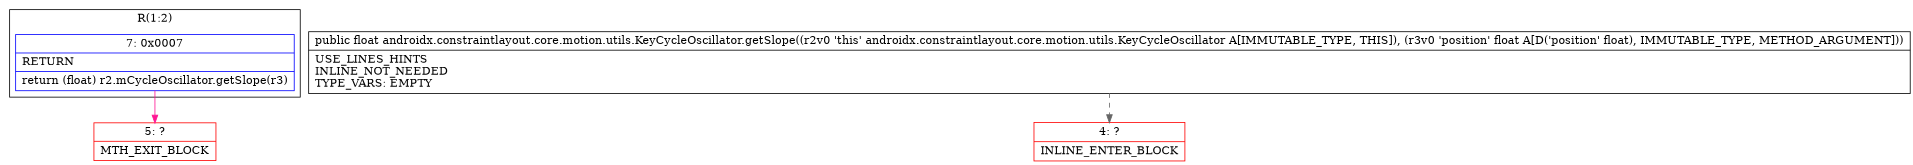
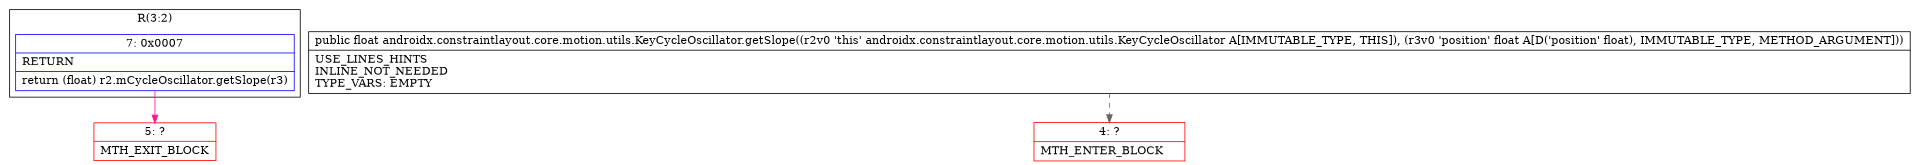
cluster "R(1:2)": label "R(1:2)" -> "R(3:2)"
node "4: ?": text "INLINE_ENTER_BLOCK" -> "MTH_ENTER_BLOCK"
